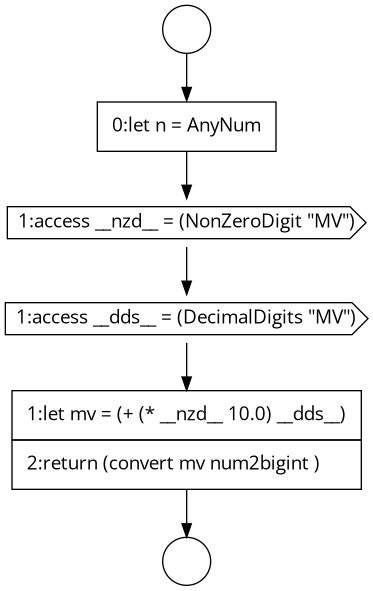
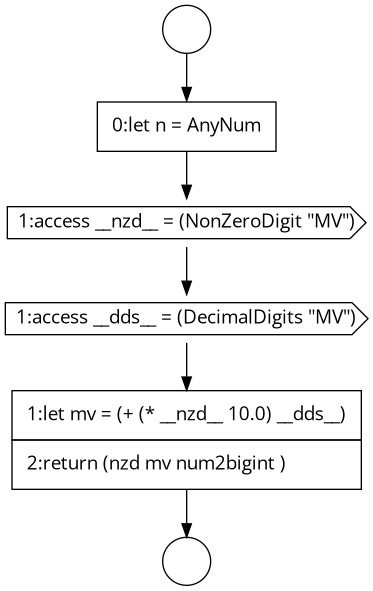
node "1:let mv = (+ (* __nzd__ 10.0) __dds__)": text "2:return (convert mv num2bigint )" -> "2:return (nzd mv num2bigint )"
